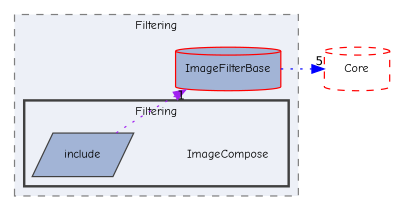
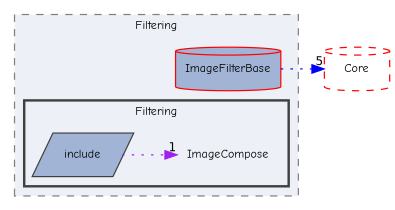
edge "include" -> "ImageFilterBase": now "include" -> "ImageCompose"
